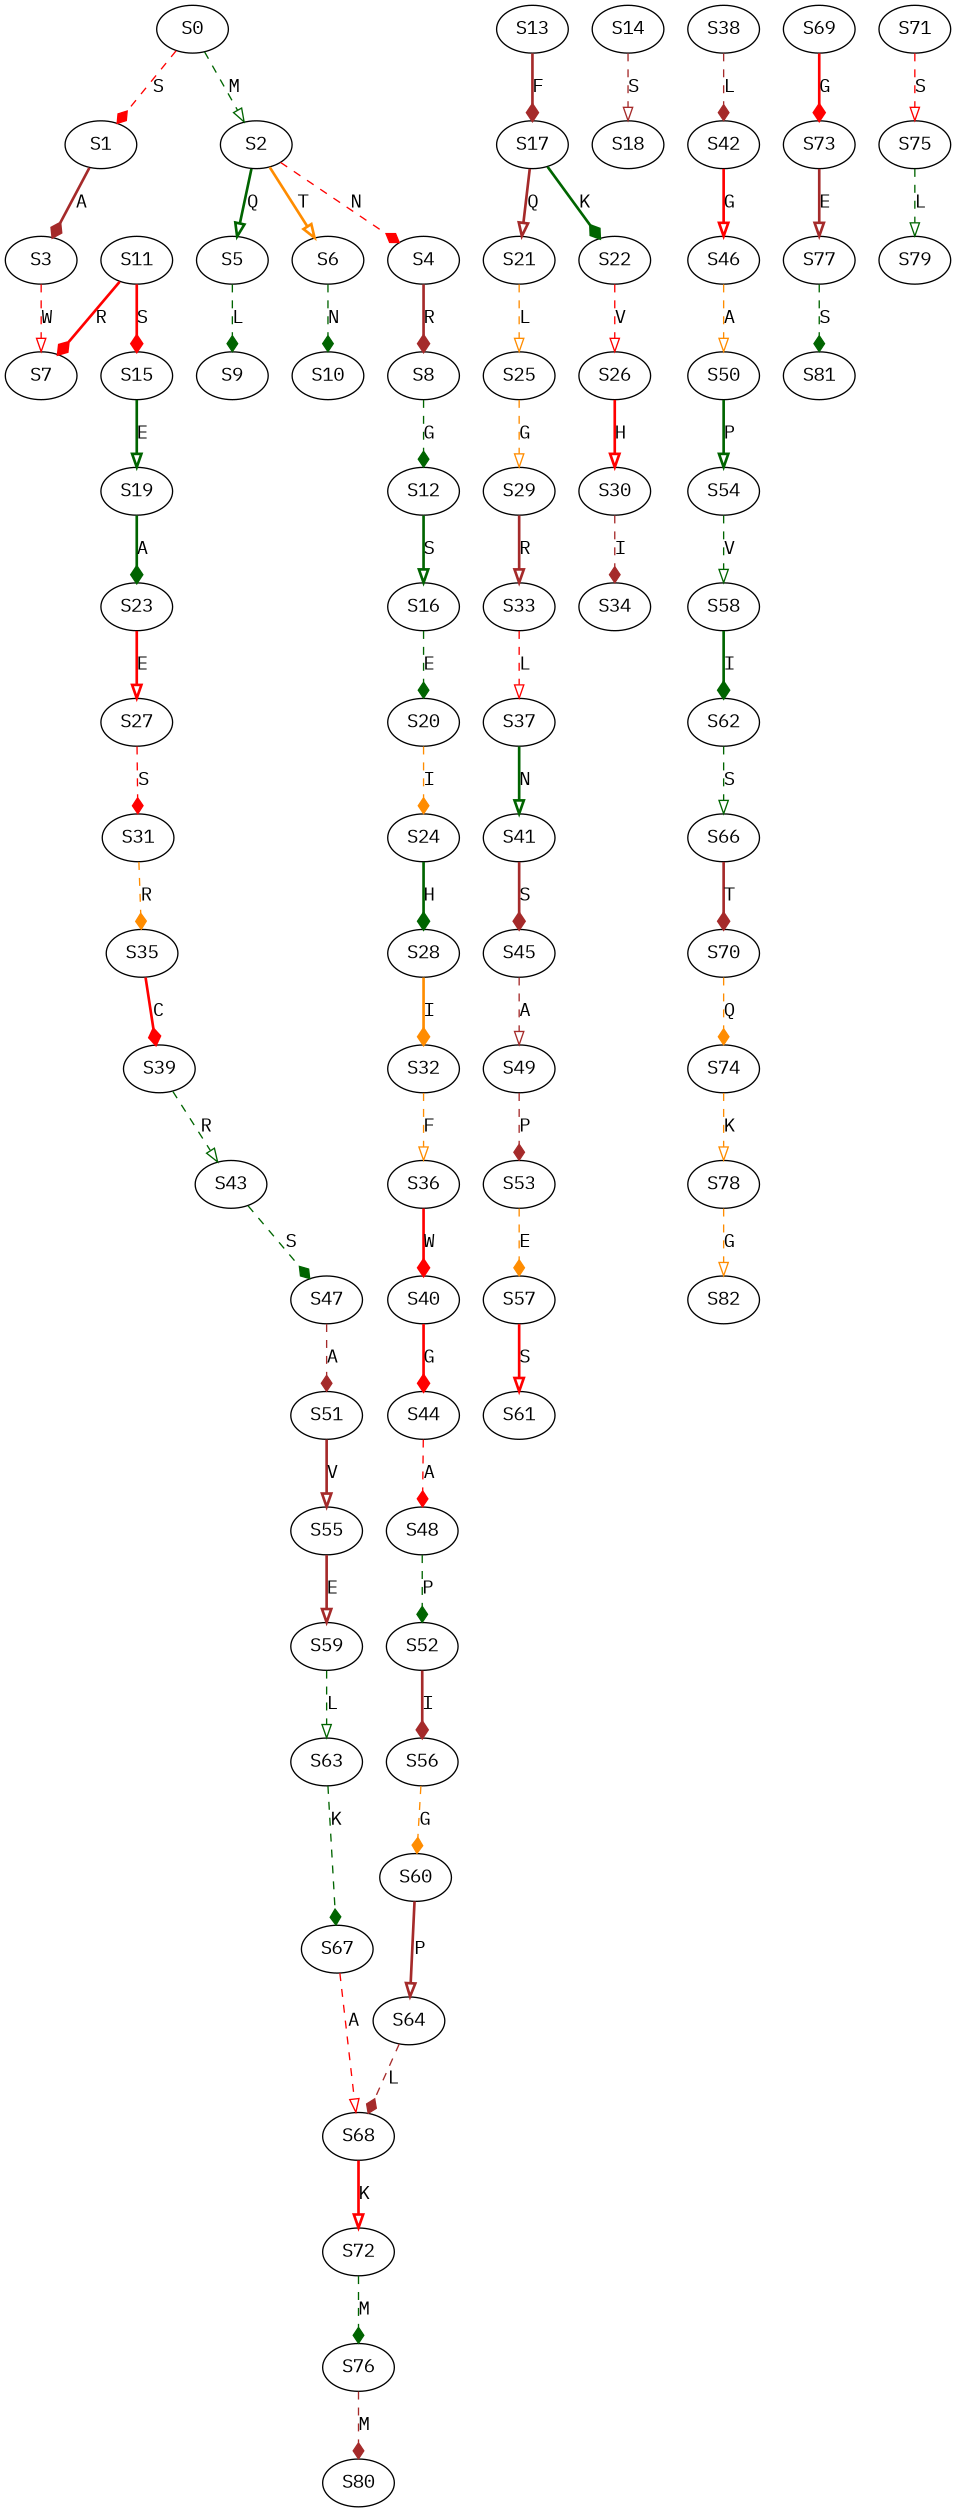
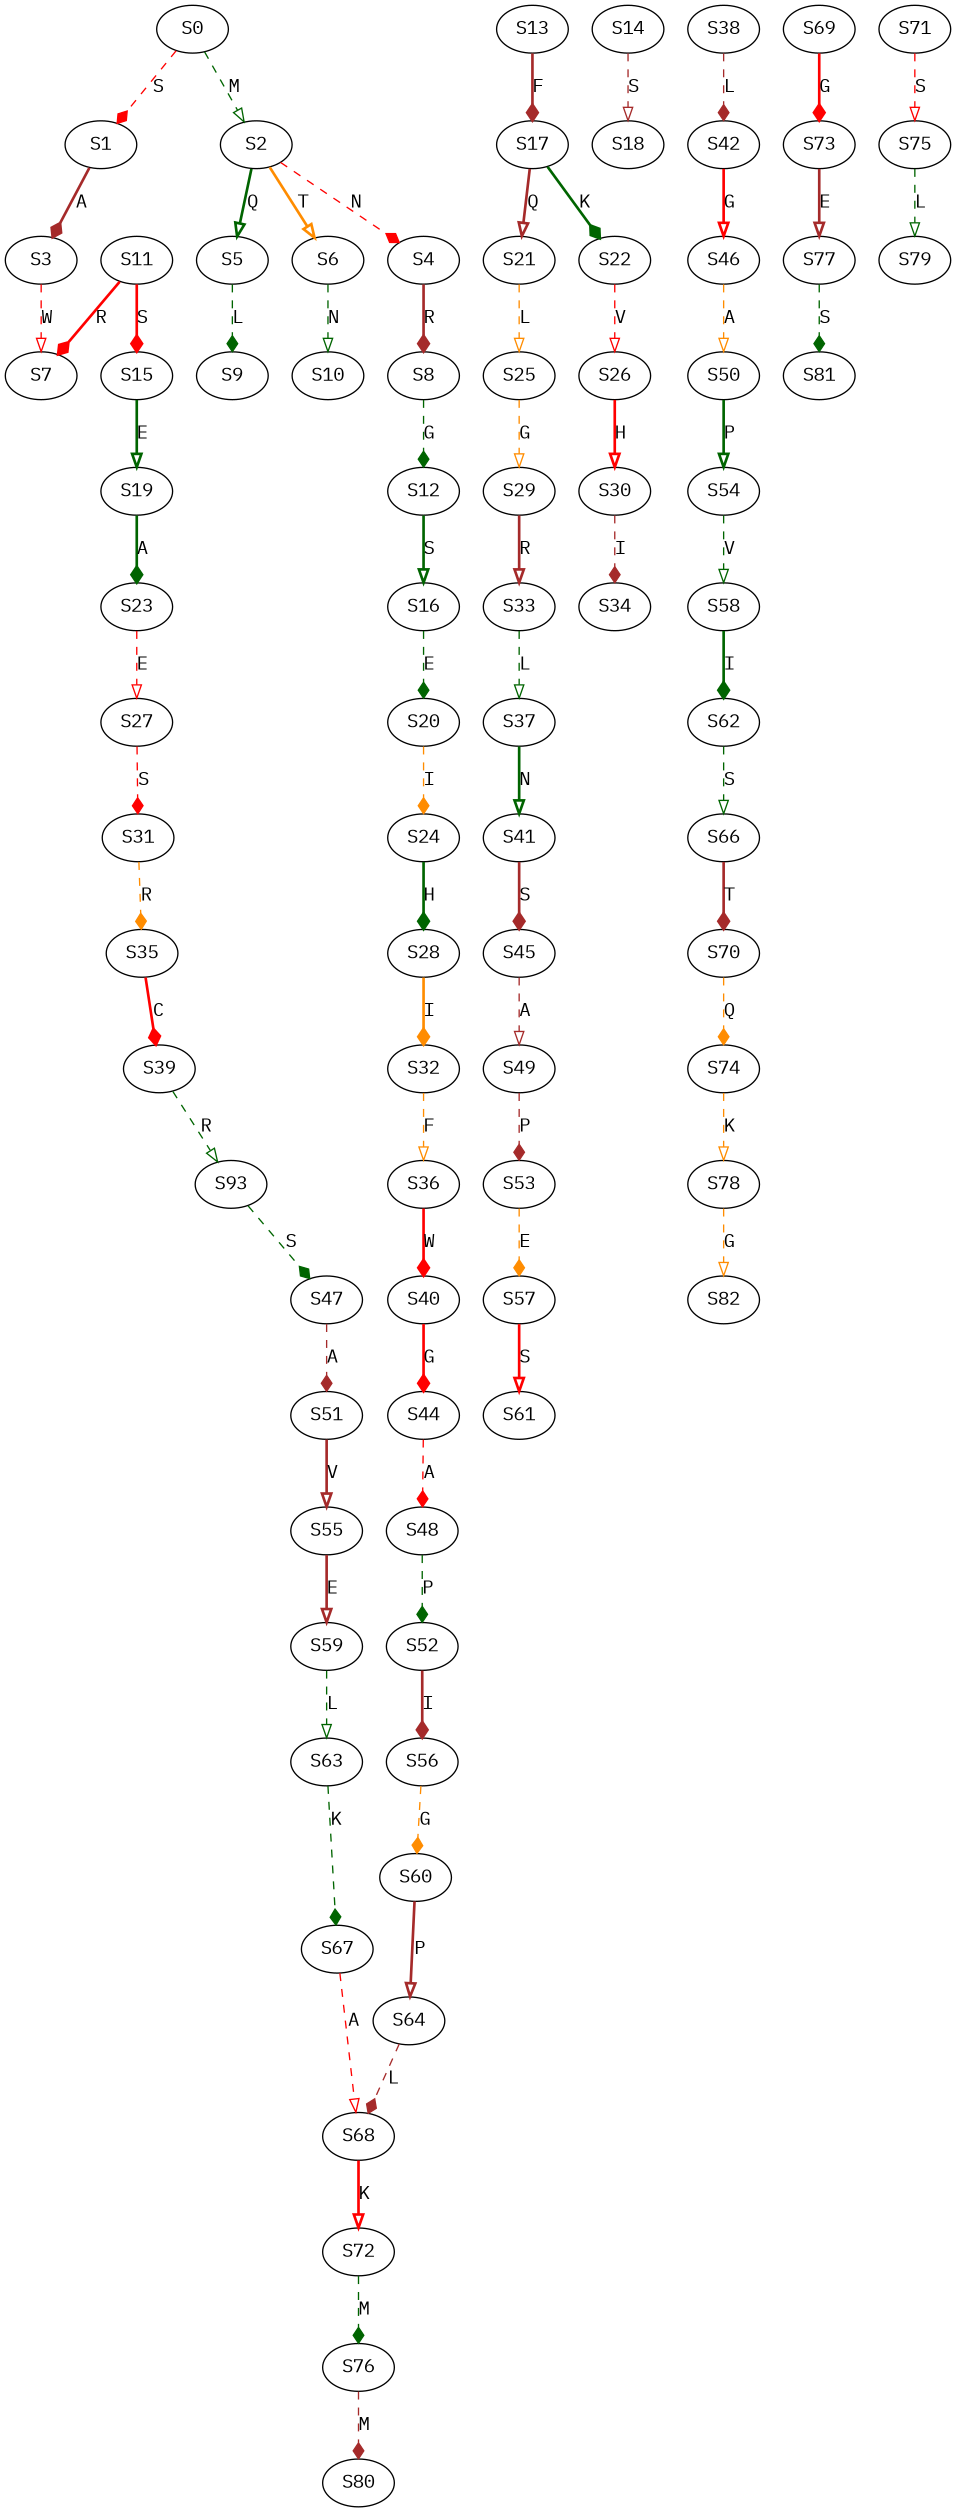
edge "S6" -> "S10": arrowhead diamond -> onormal
edge "S23" -> "S27": style bold -> dashed
edge "S33" -> "S37": color red -> darkgreen
node "S43": label "S43" -> "S93"
